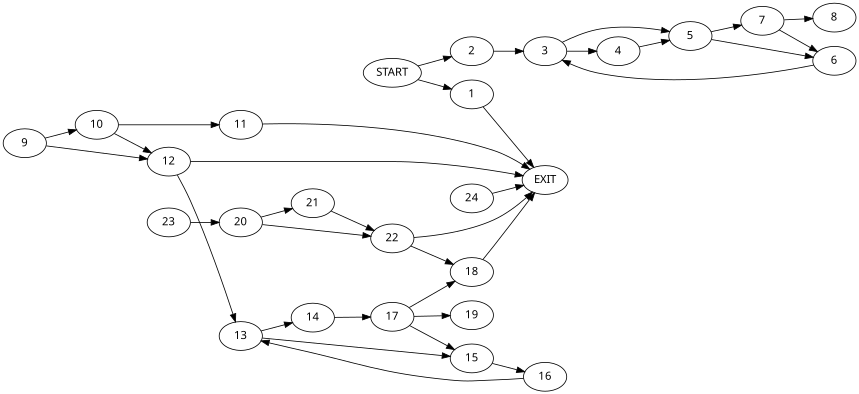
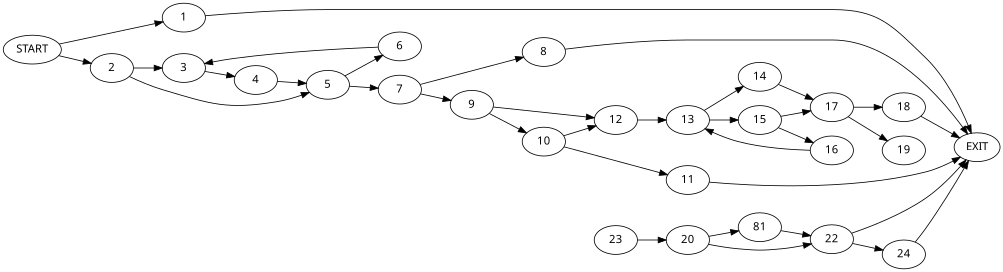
edge "3" -> "5": now "2" -> "5"
edge "7" -> "6": now "7" -> "9"
edge "12" -> "EXIT": now "8" -> "EXIT"
node "21": label "21" -> "81"
edge "22" -> "18": now "22" -> "24"
edge "17" -> "15": reversed
